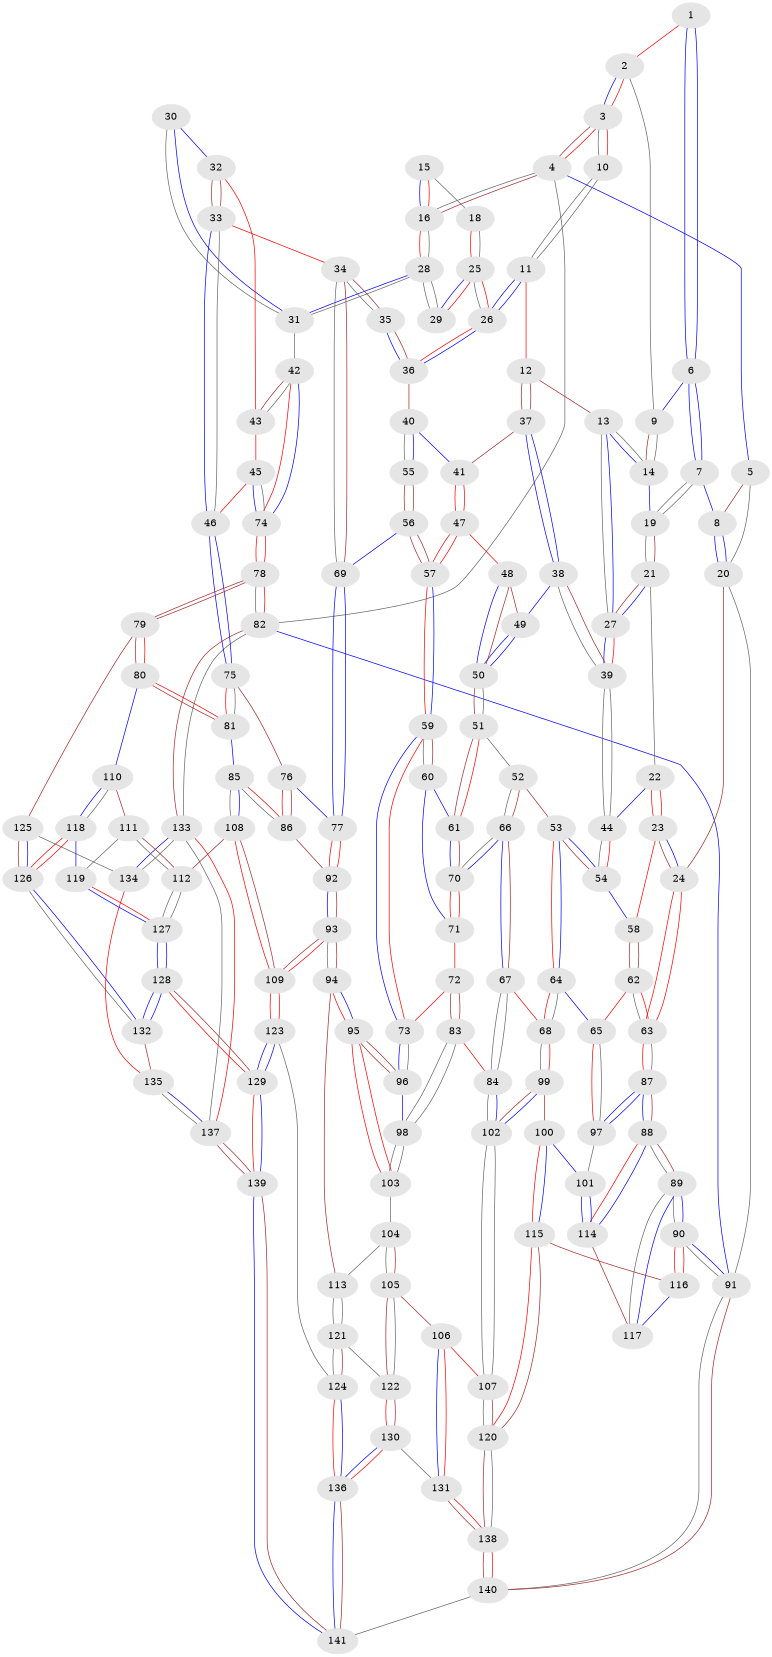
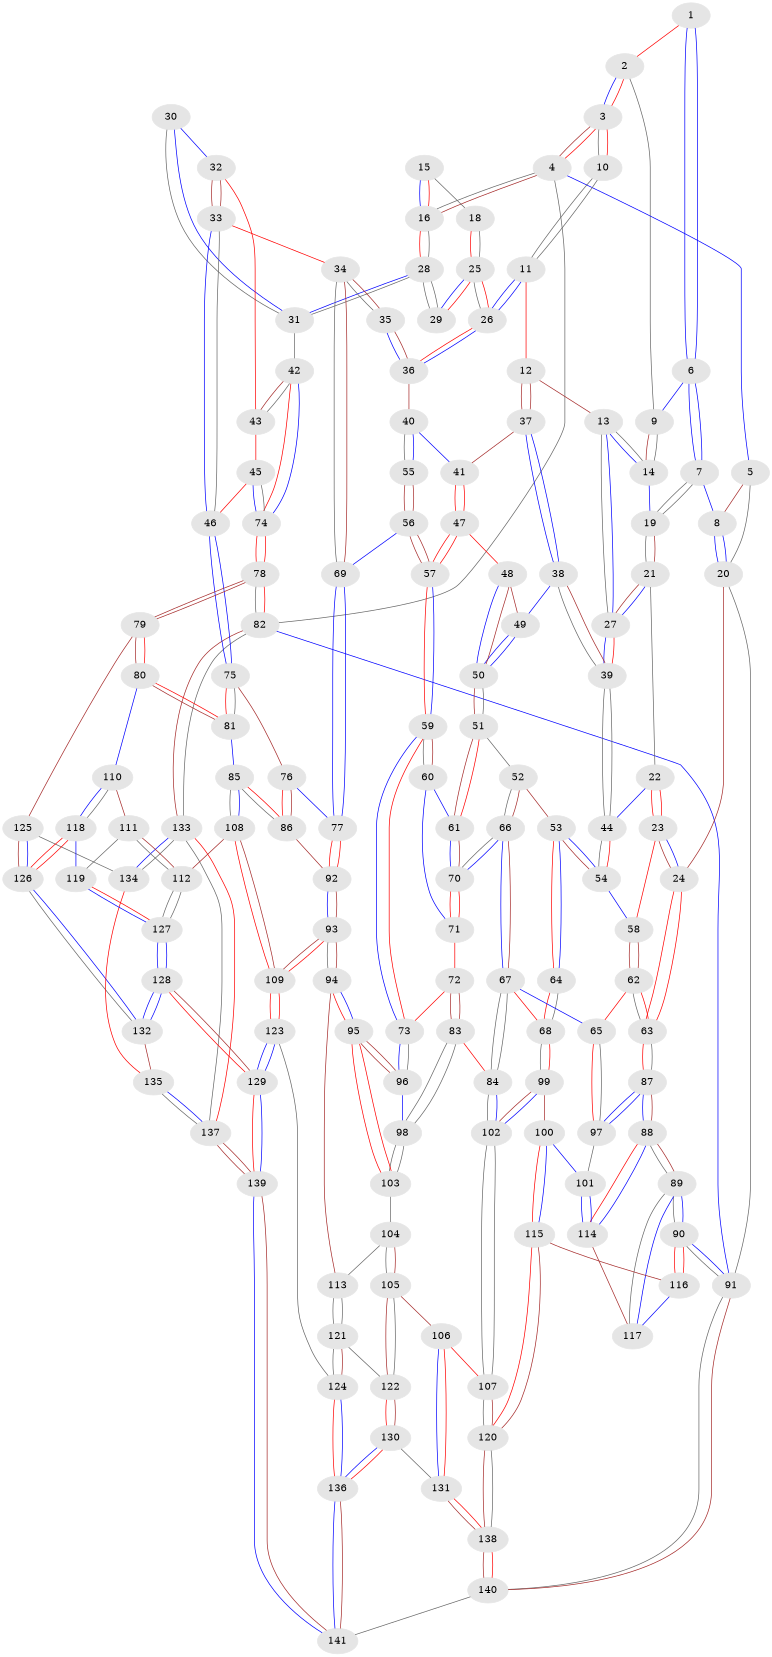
edge "64" -- "65": now "67" -- "65"
